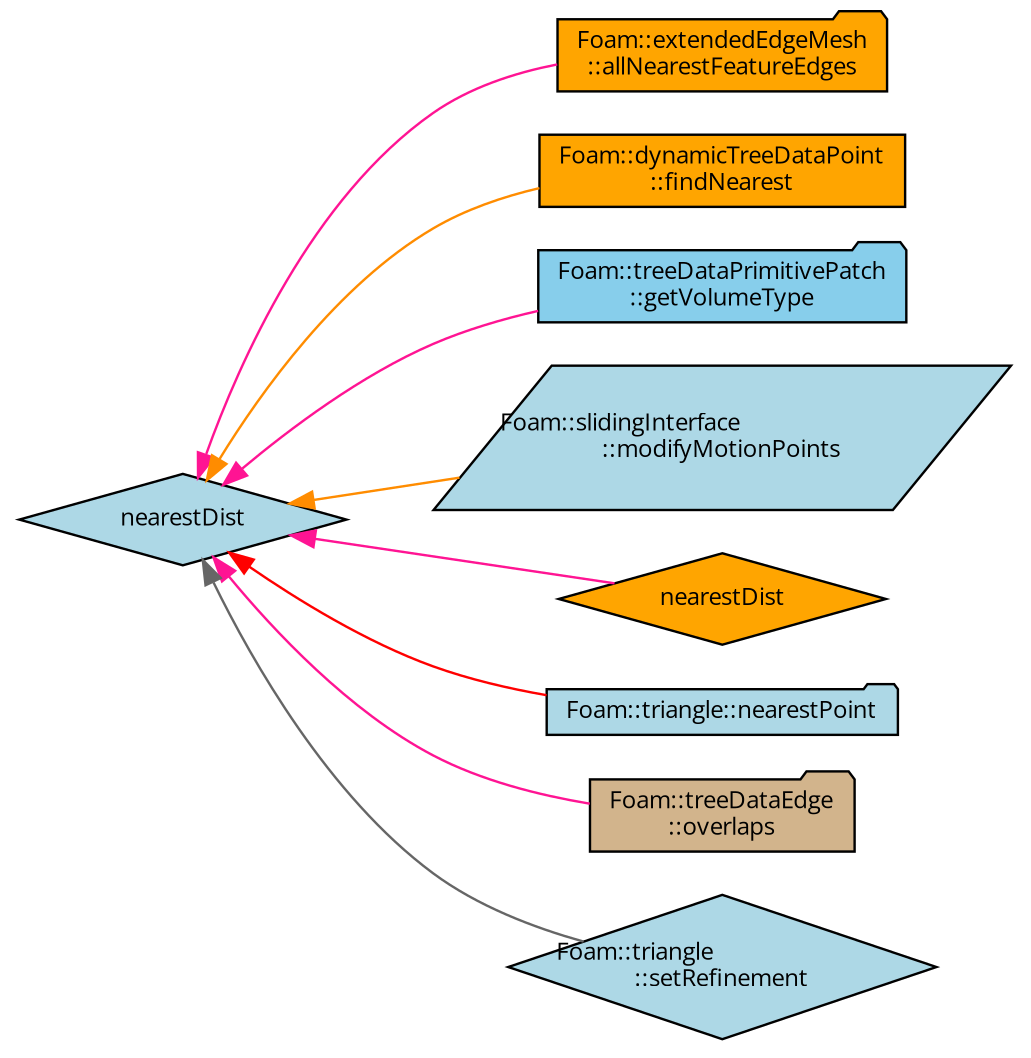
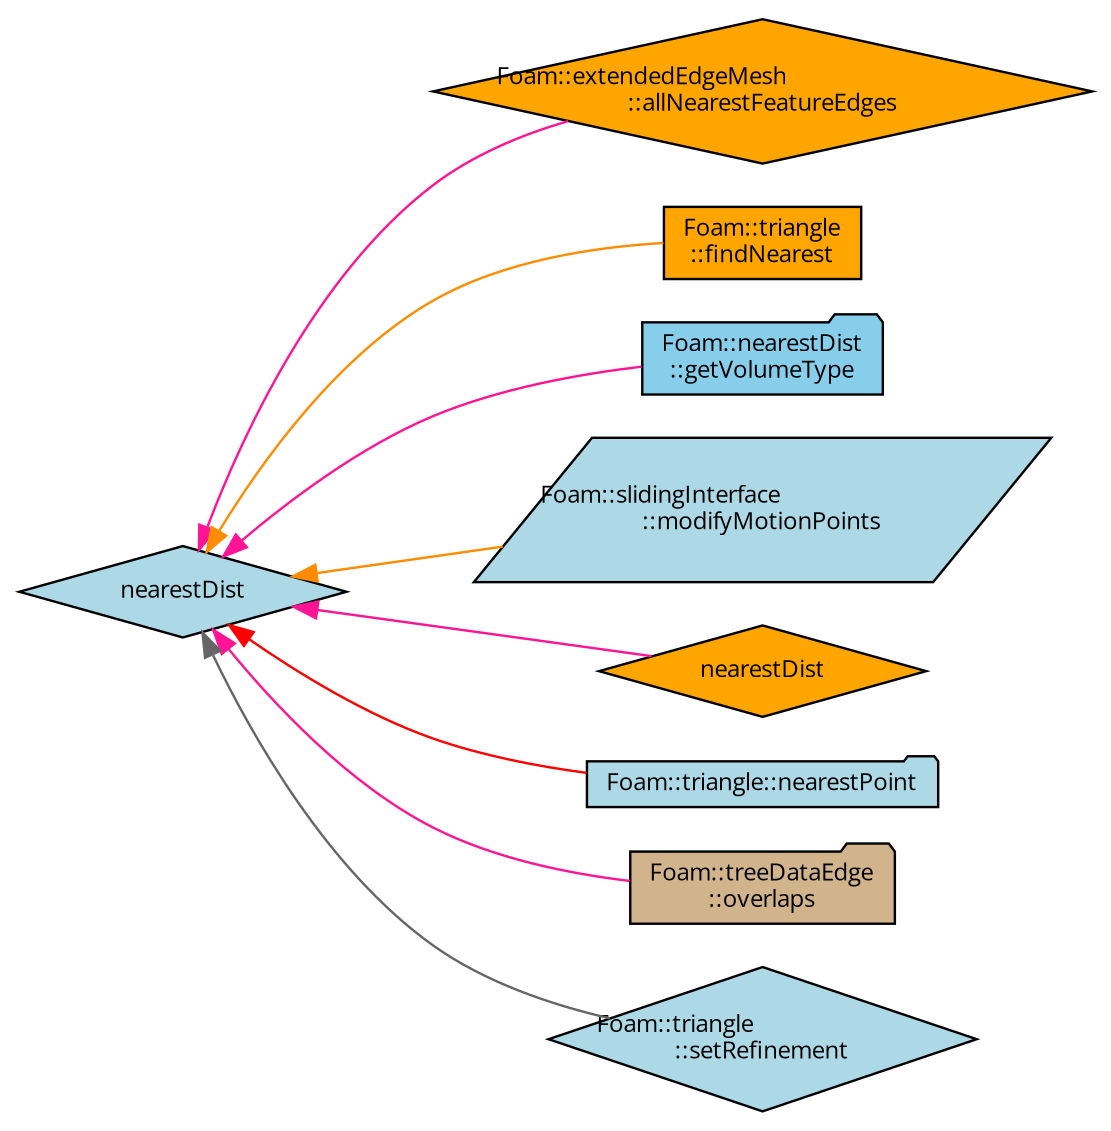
node "Foam::extendedEdgeMesh ::allNearestFeatureEdges": shape folder -> diamond
node "Foam::dynamicTreeDataPoint ::findNearest": label "Foam::dynamicTreeDataPoint ::findNearest" -> "Foam::triangle ::findNearest"
node "Foam::treeDataPrimitivePatch ::getVolumeType": label "Foam::treeDataPrimitivePatch ::getVolumeType" -> "Foam::nearestDist ::getVolumeType"
